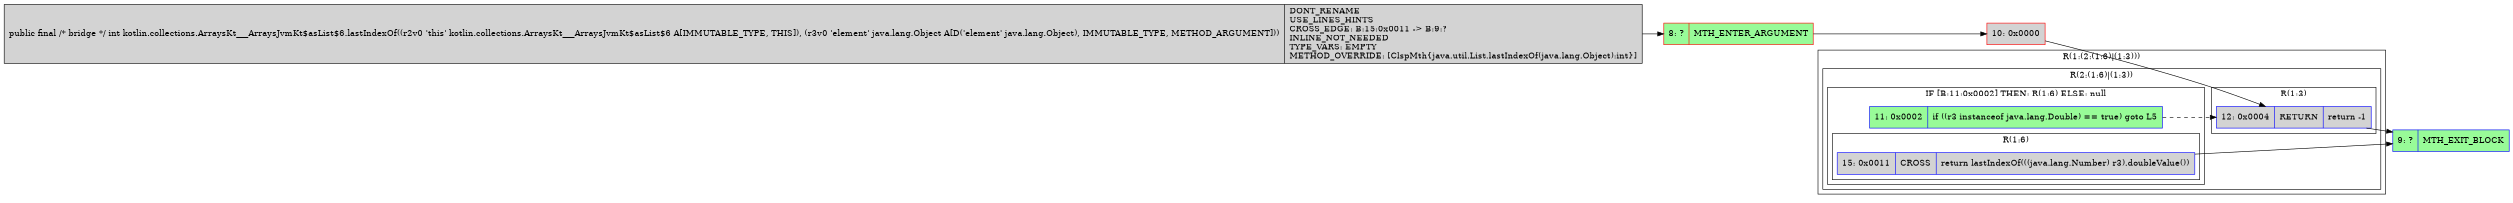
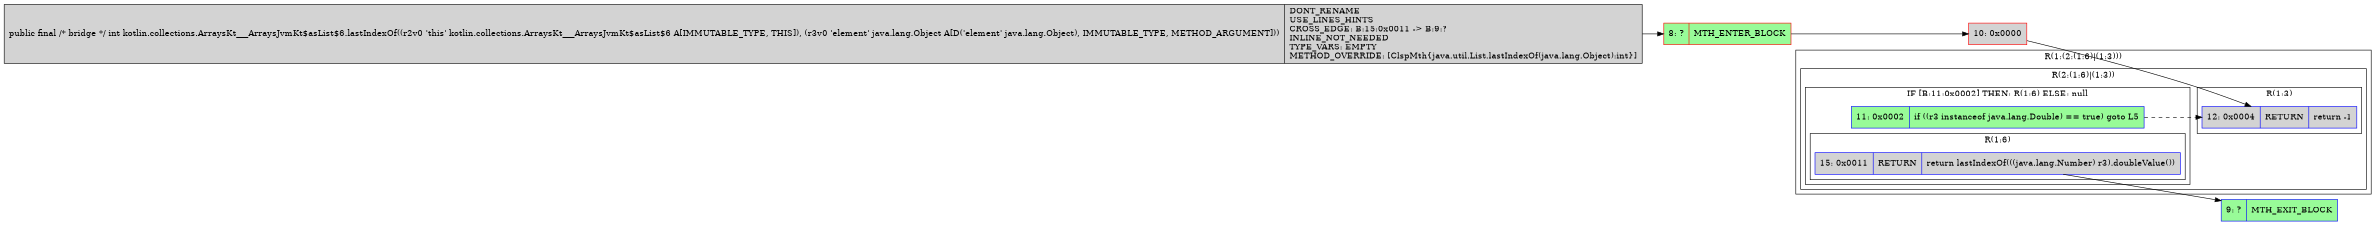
node "8: ?": text "MTH_ENTER_ARGUMENT" -> "MTH_ENTER_BLOCK"
edge "12: 0x0004" -> "9: ?": removed
node "15: 0x0011": text "CROSS" -> "RETURN"
